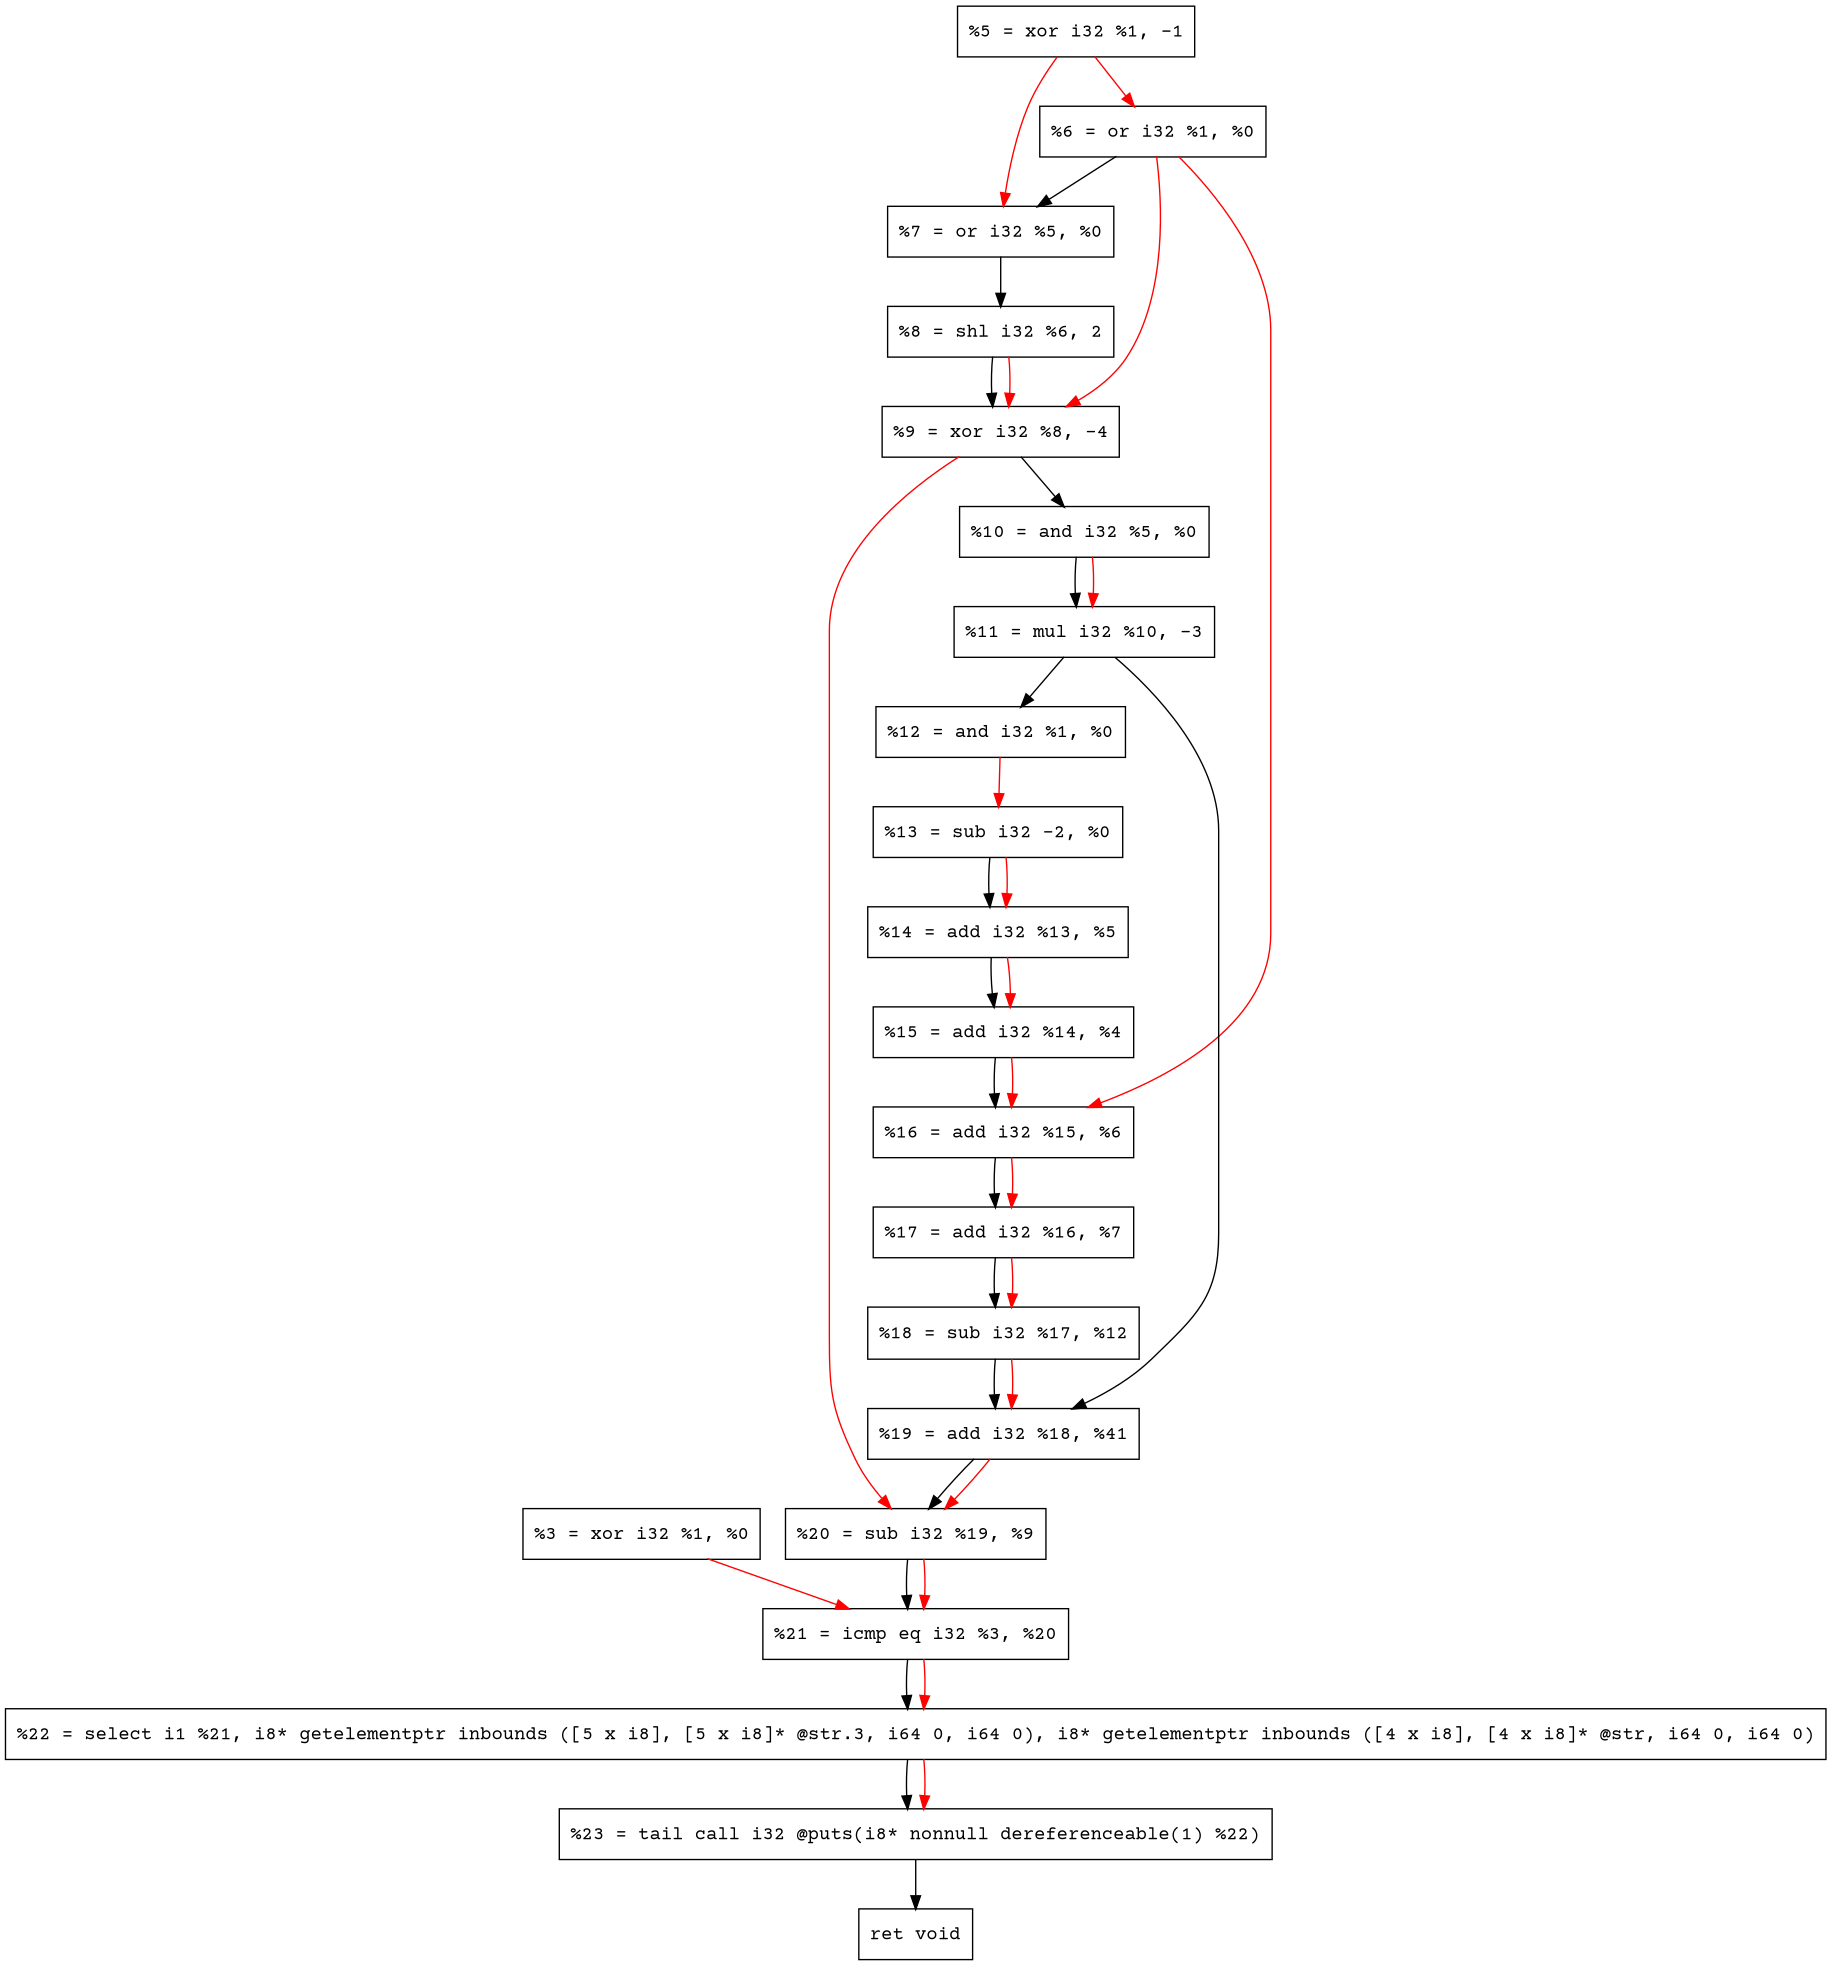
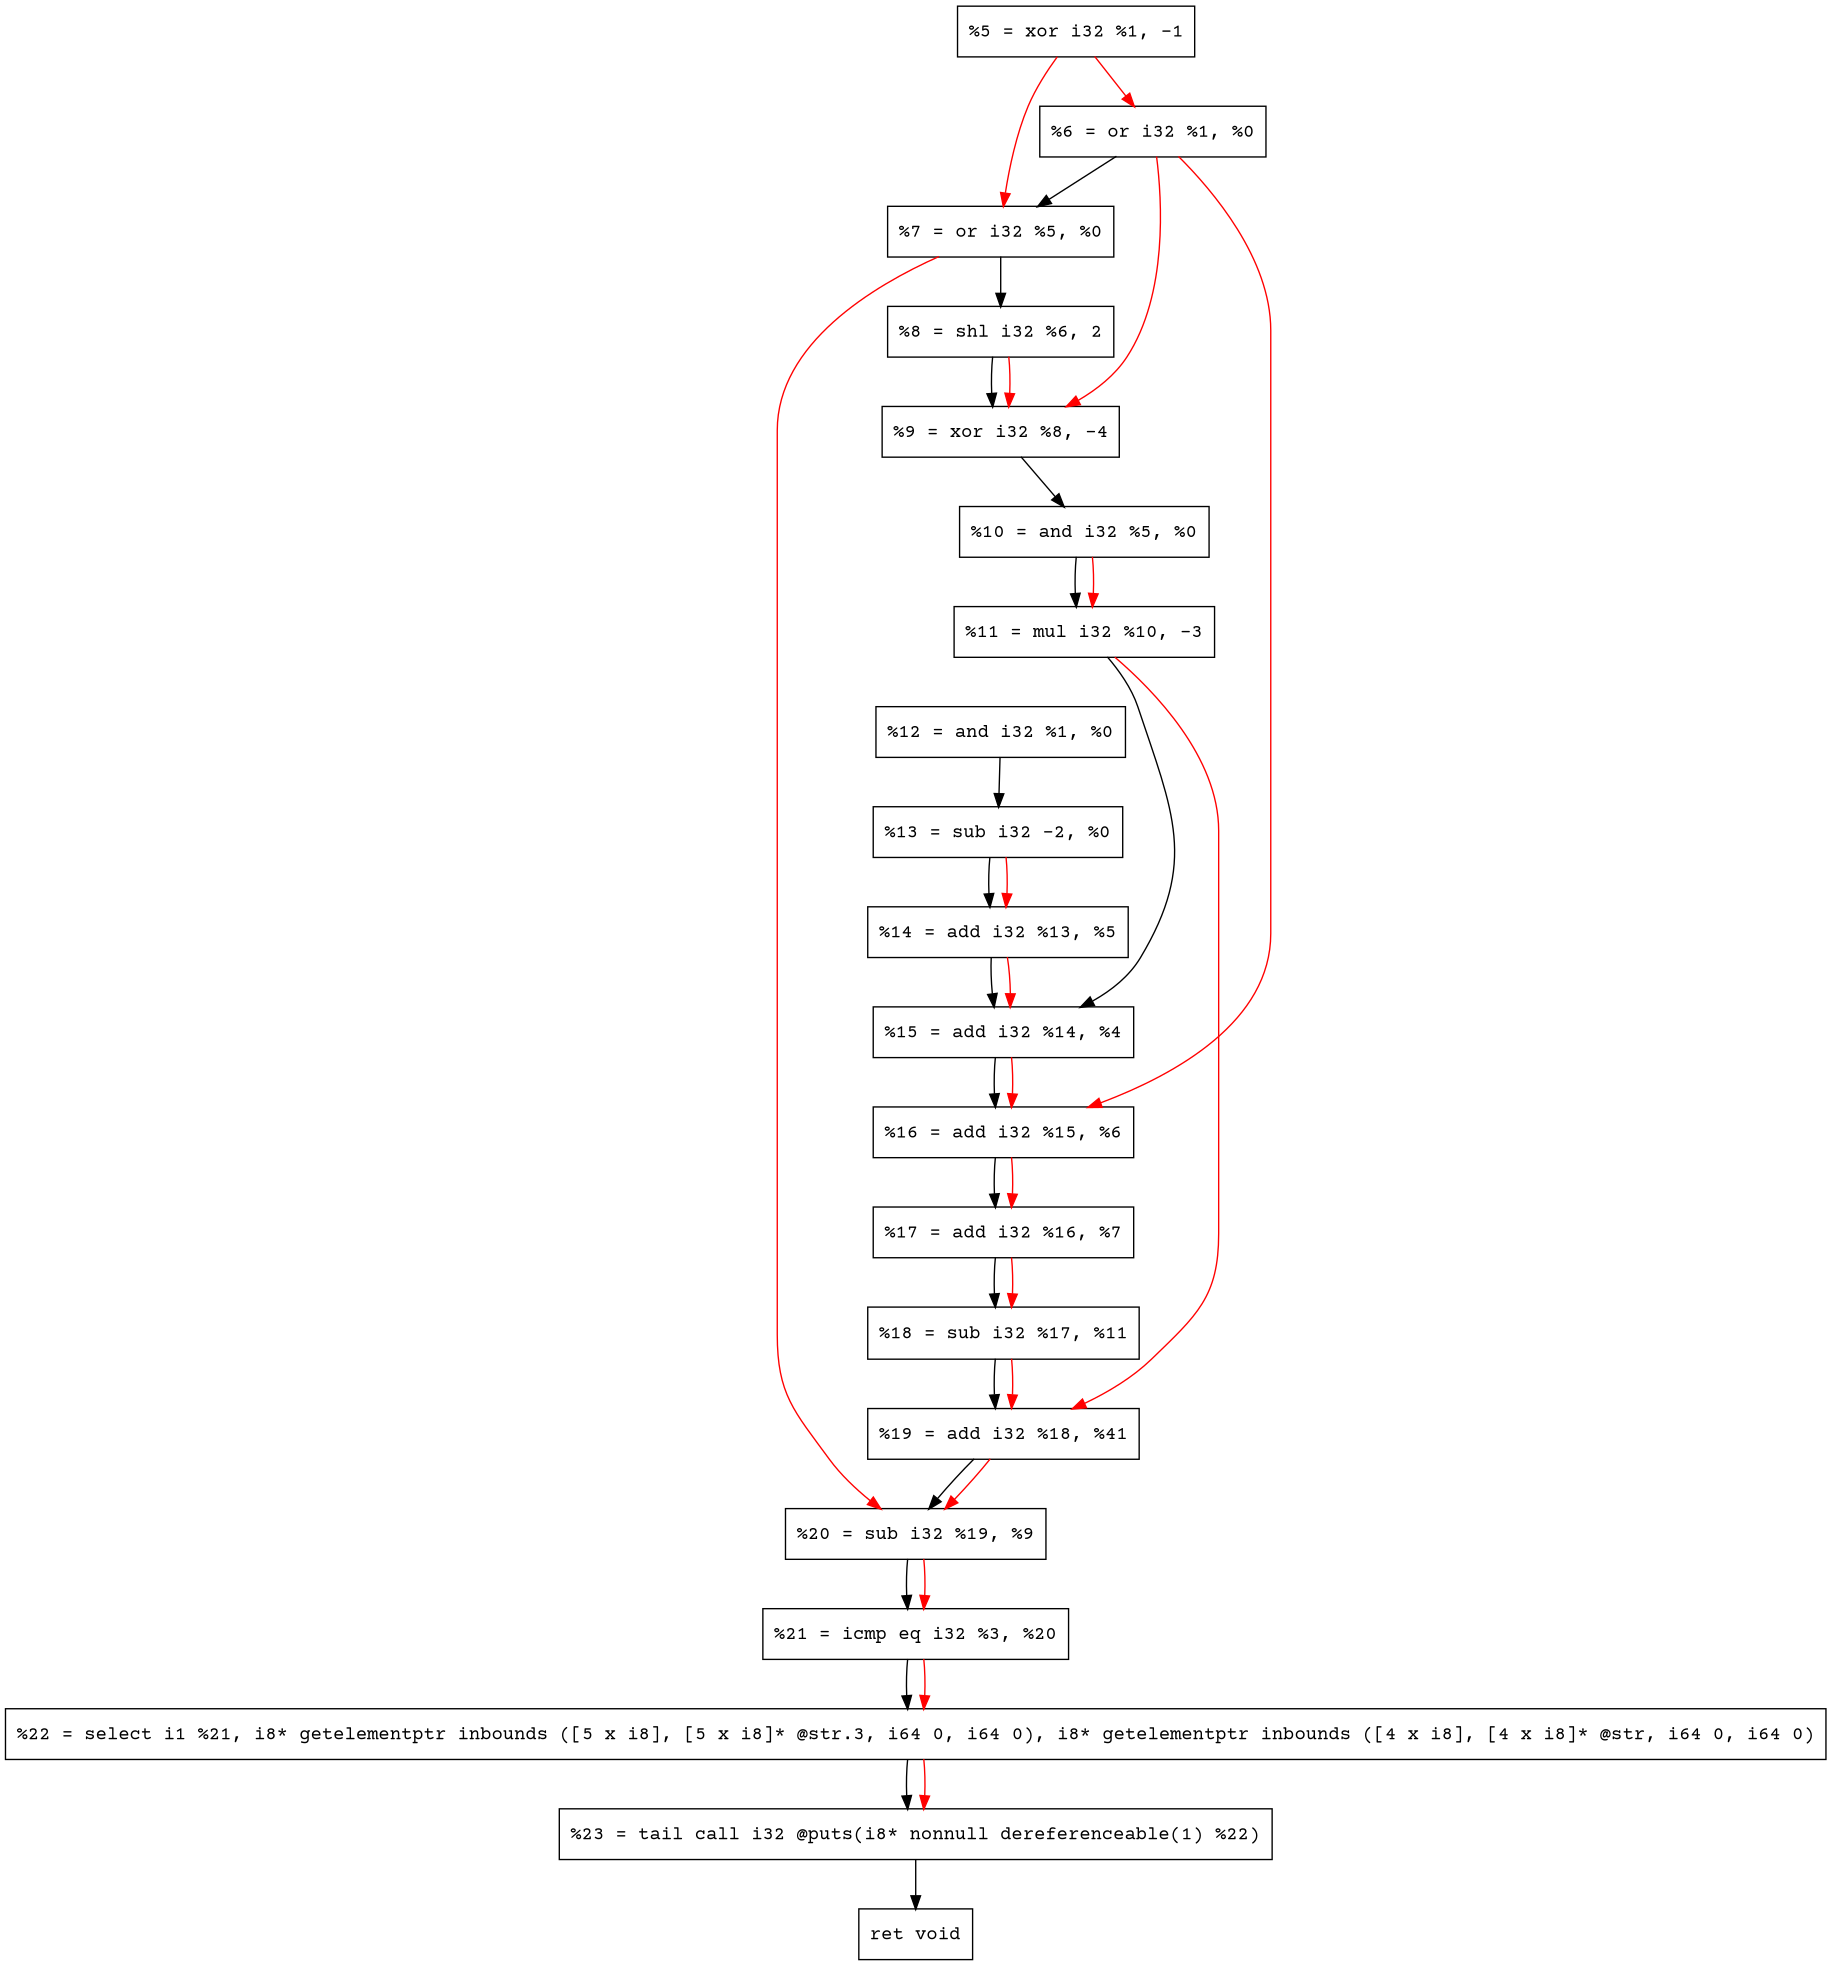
edge "%11 = mul i32 %10, -3" -> "%12 = and i32 %1, %0": now "%11 = mul i32 %10, -3" -> "%15 = add i32 %14, %4"
edge "%12 = and i32 %1, %0" -> "%13 = sub i32 -2, %0": color red -> black
edge "%9 = xor i32 %8, -4" -> "%20 = sub i32 %19, %9": now "%7 = or i32 %5, %0" -> "%20 = sub i32 %19, %9"
edge "%11 = mul i32 %10, -3" -> "%19 = add i32 %18, %41": color black -> red
node "%18 = sub i32 %17, %12": label "%18 = sub i32 %17, %12" -> "%18 = sub i32 %17, %11"
node "%3 = xor i32 %1, %0": removed
